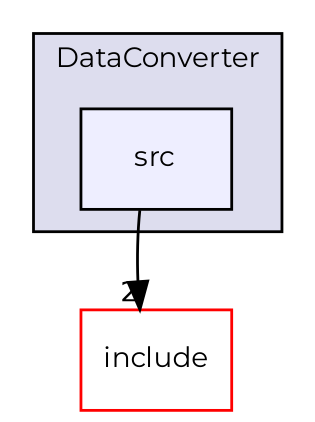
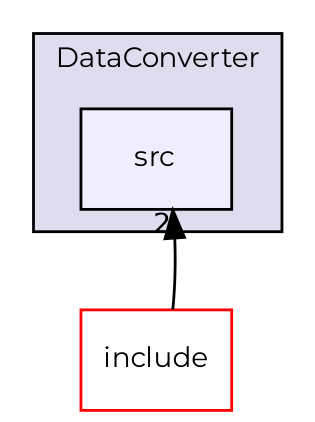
edge "src" -> "include": reversed
